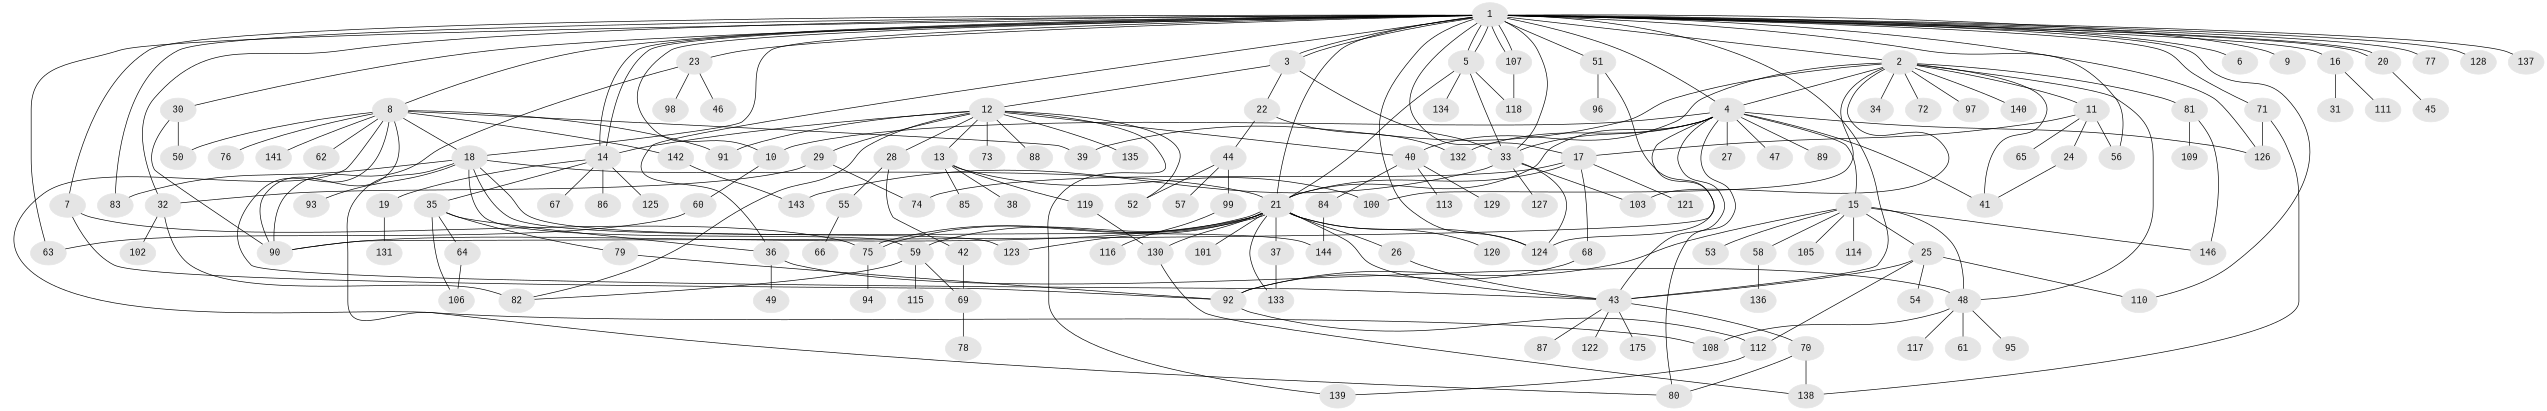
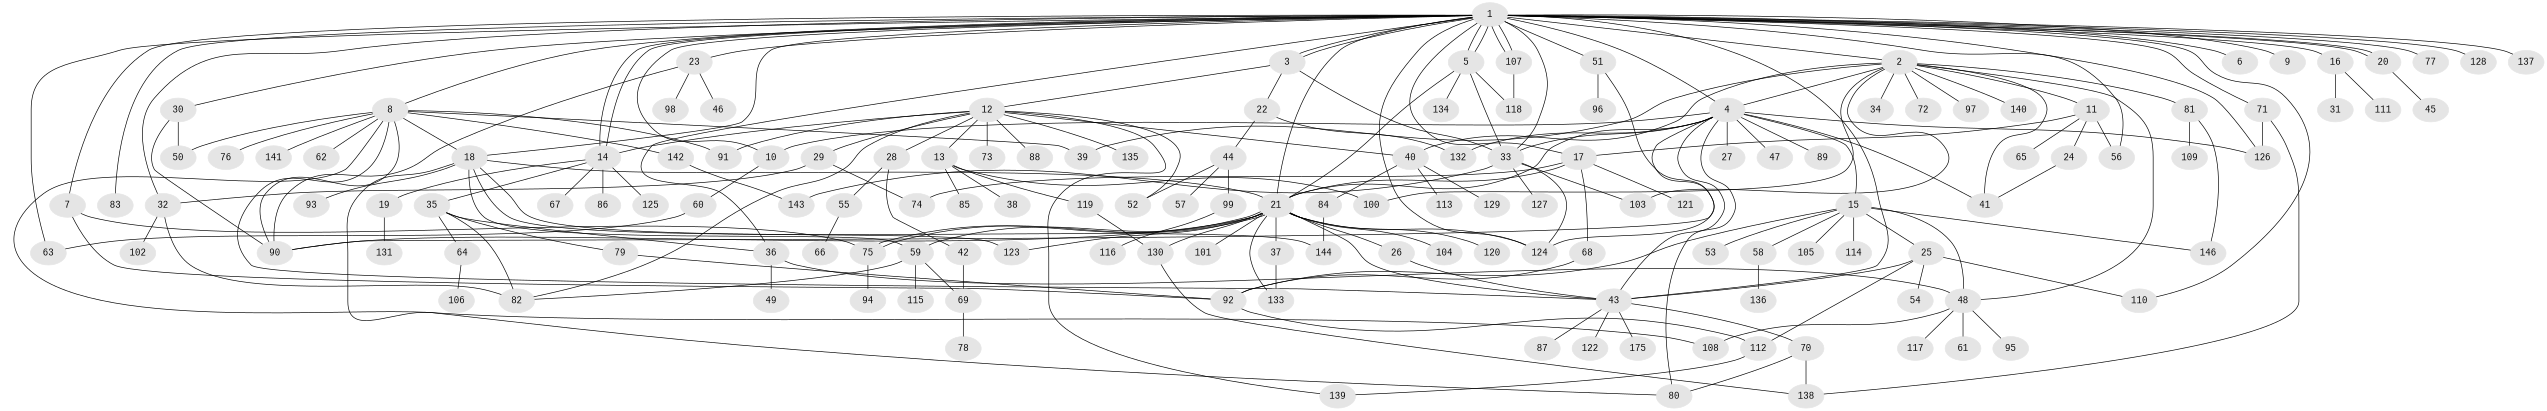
edge "18" -- "83": removed
node "104": added
edge "35" -- "106": now "35" -- "82"
